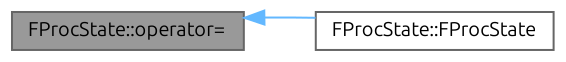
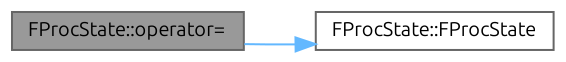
edge "FProcState::FProcState" -> "FProcState::operator=": reversed
